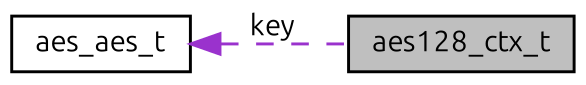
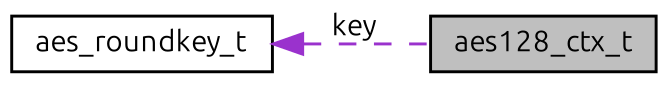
node "aes_aes_t": label "aes_aes_t" -> "aes_roundkey_t"
